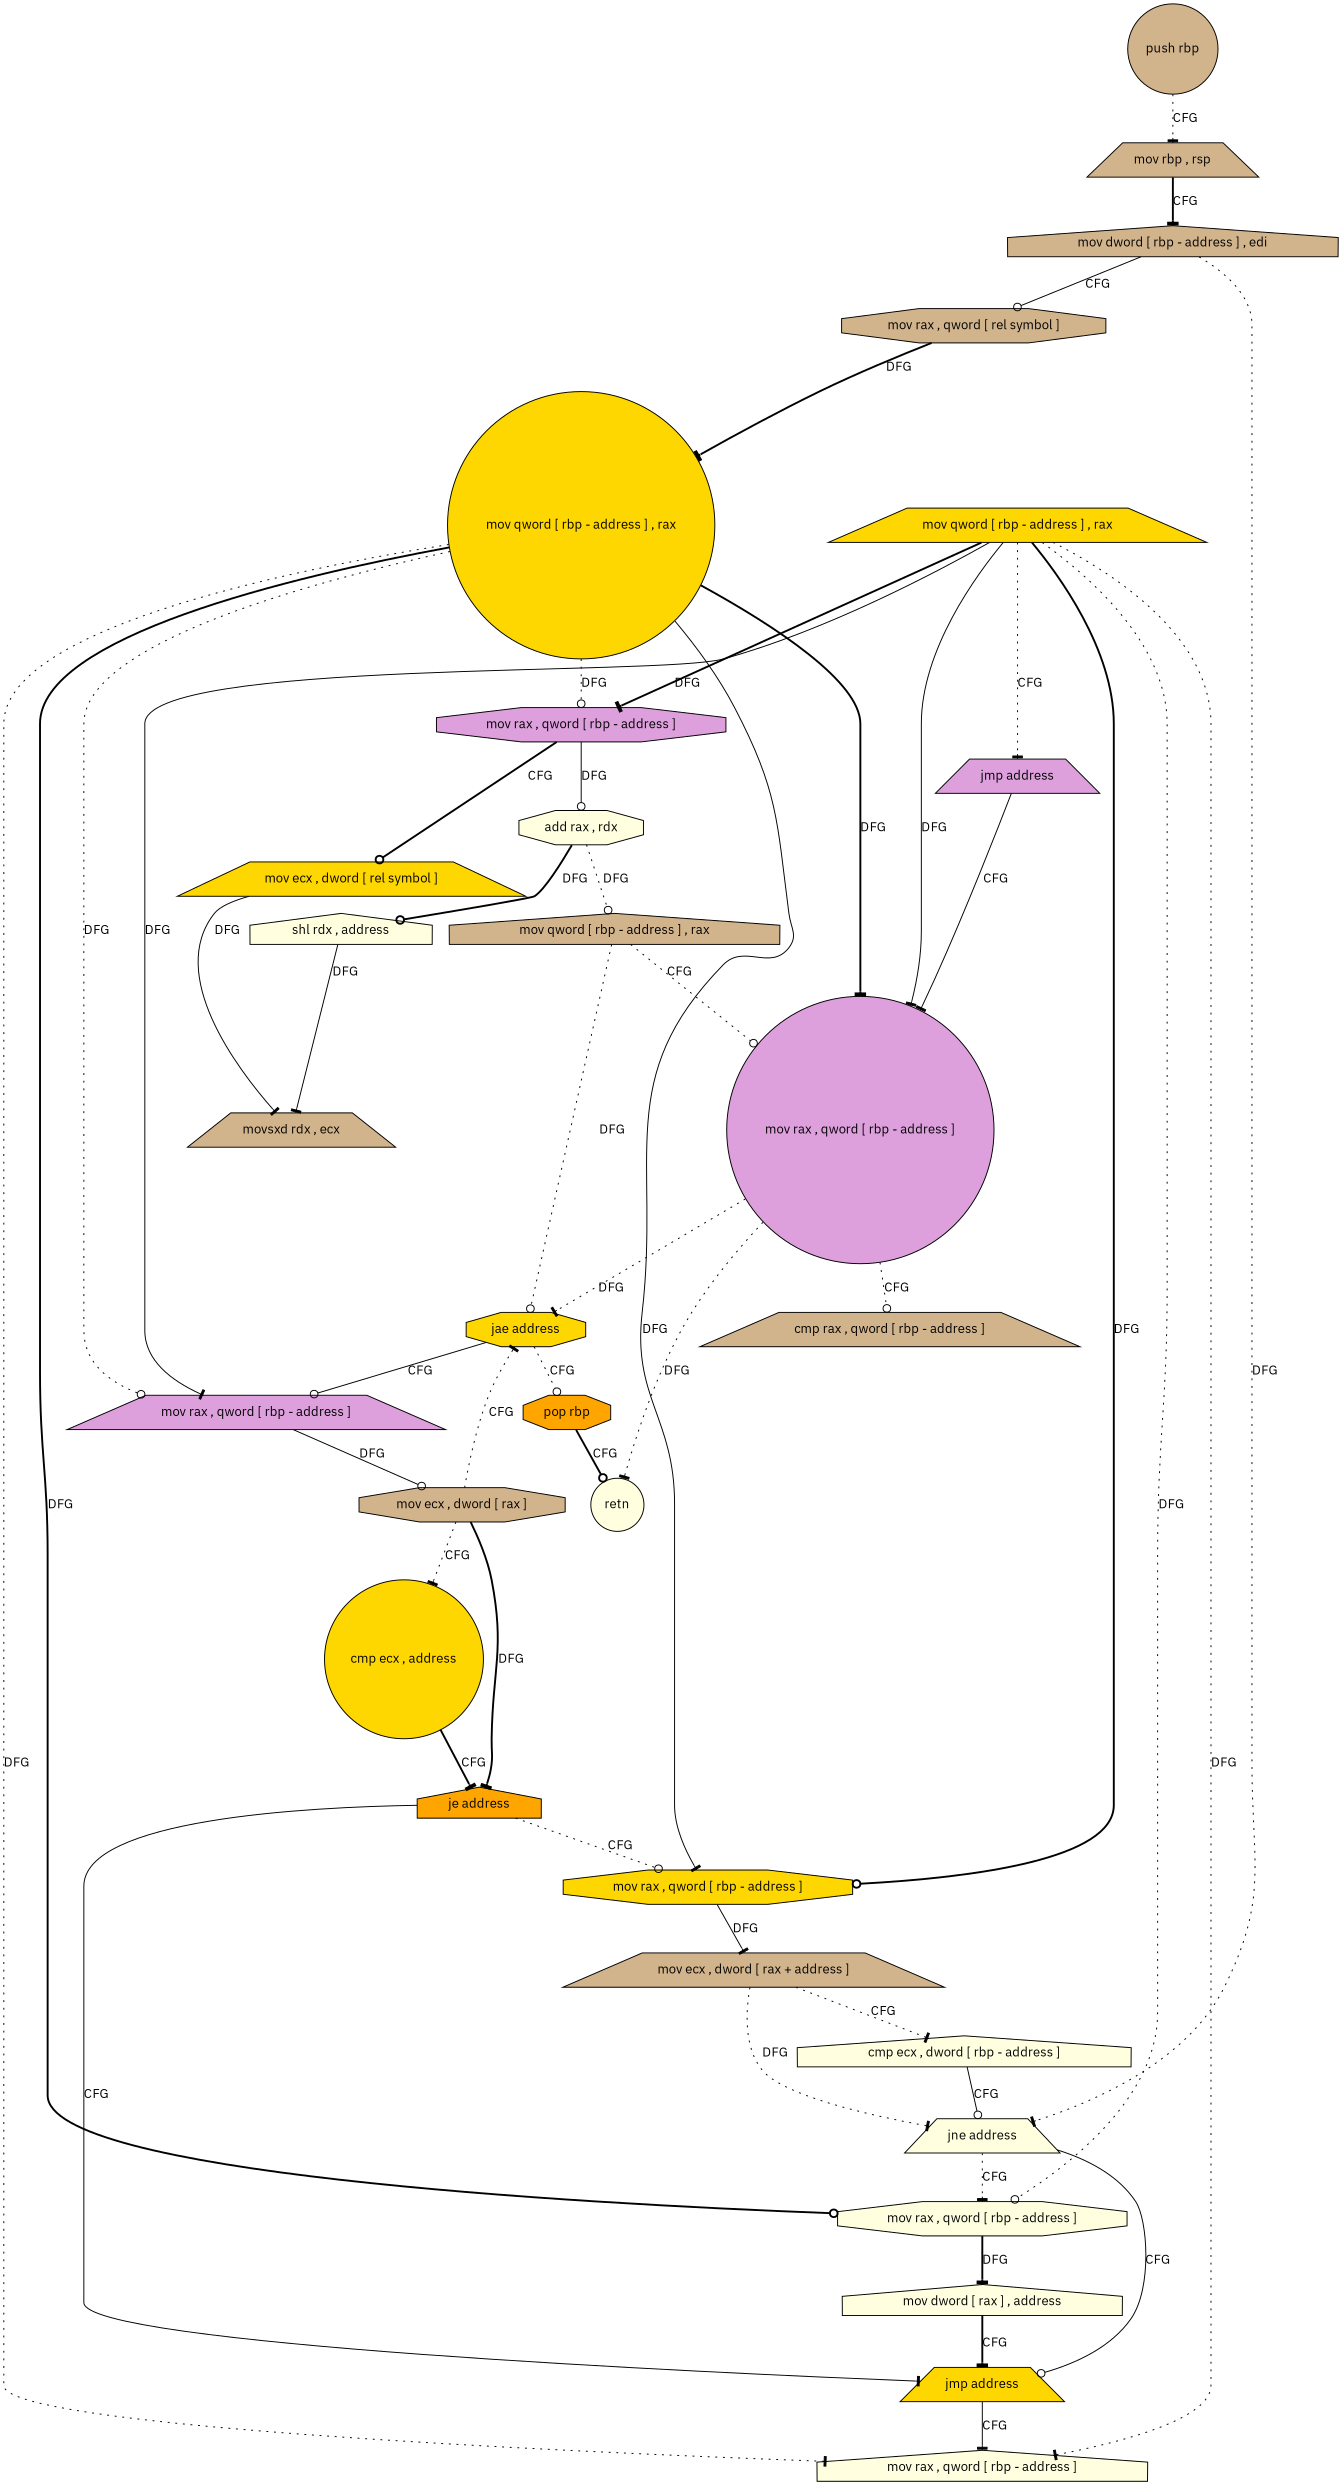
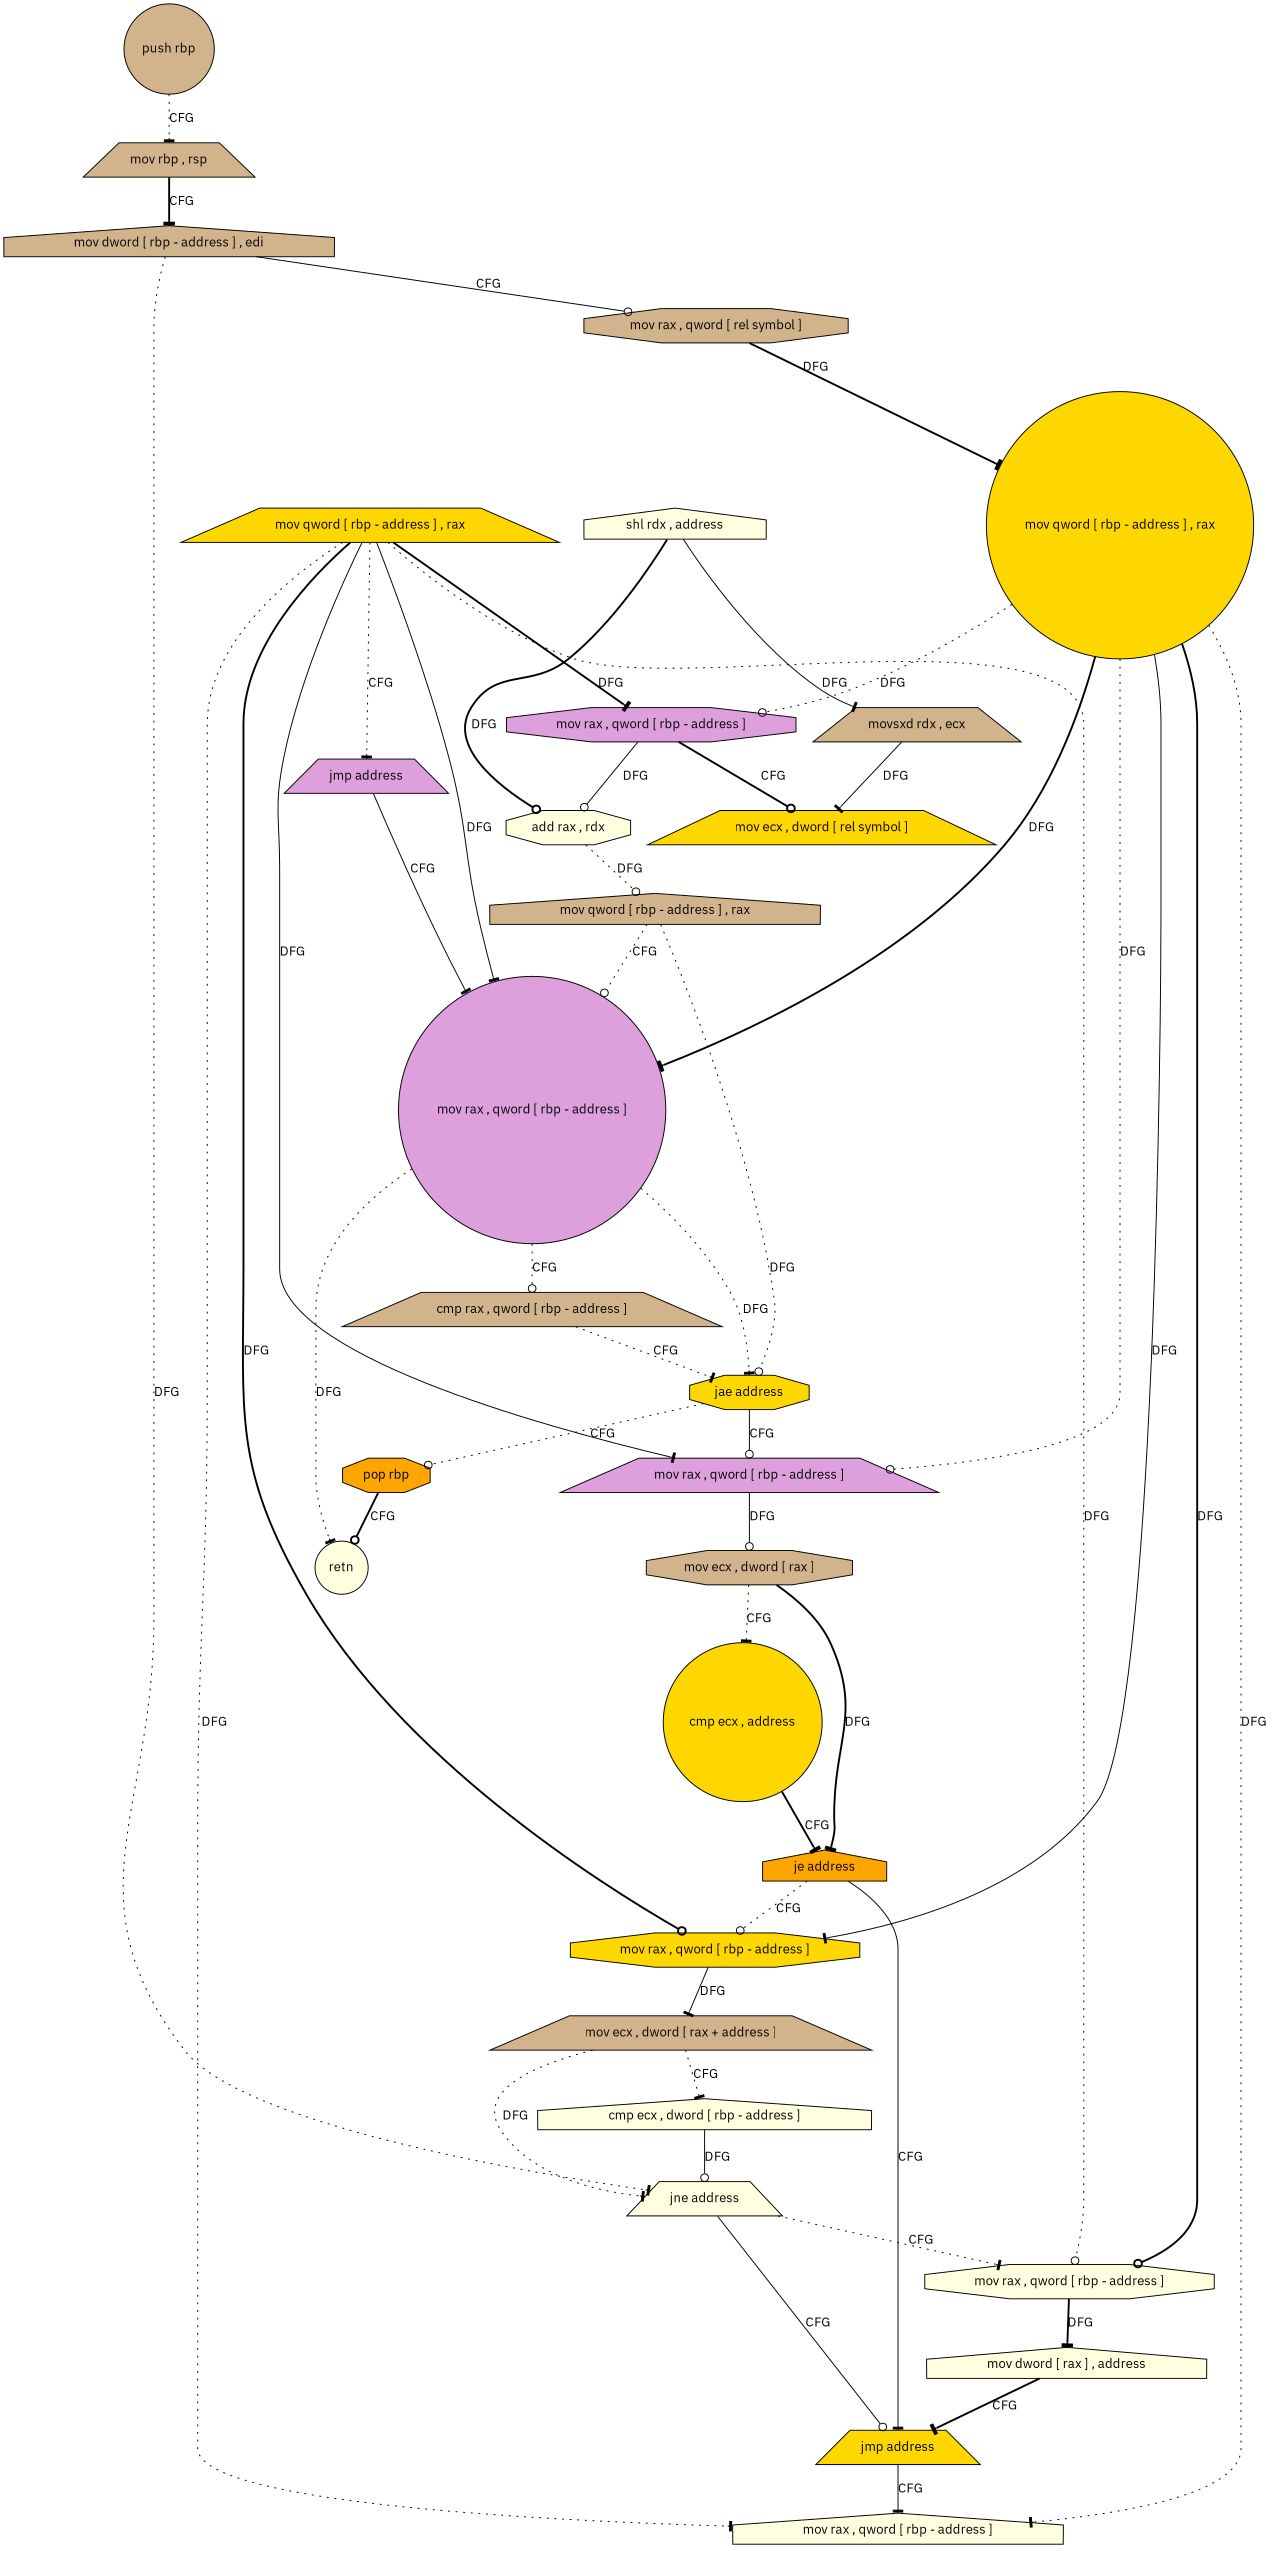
edge "add rax , rdx" -> "shl rdx , address": reversed
edge "mov ecx , dword [ rel symbol ]" -> "movsxd rdx , ecx": reversed
edge "mov ecx , dword [ rax ]" -> "jae address": now "cmp rax , qword [ rbp - address ]" -> "jae address"
edge "cmp ecx , dword [ rbp - address ]" -> "jne address": label "CFG" -> "DFG"
